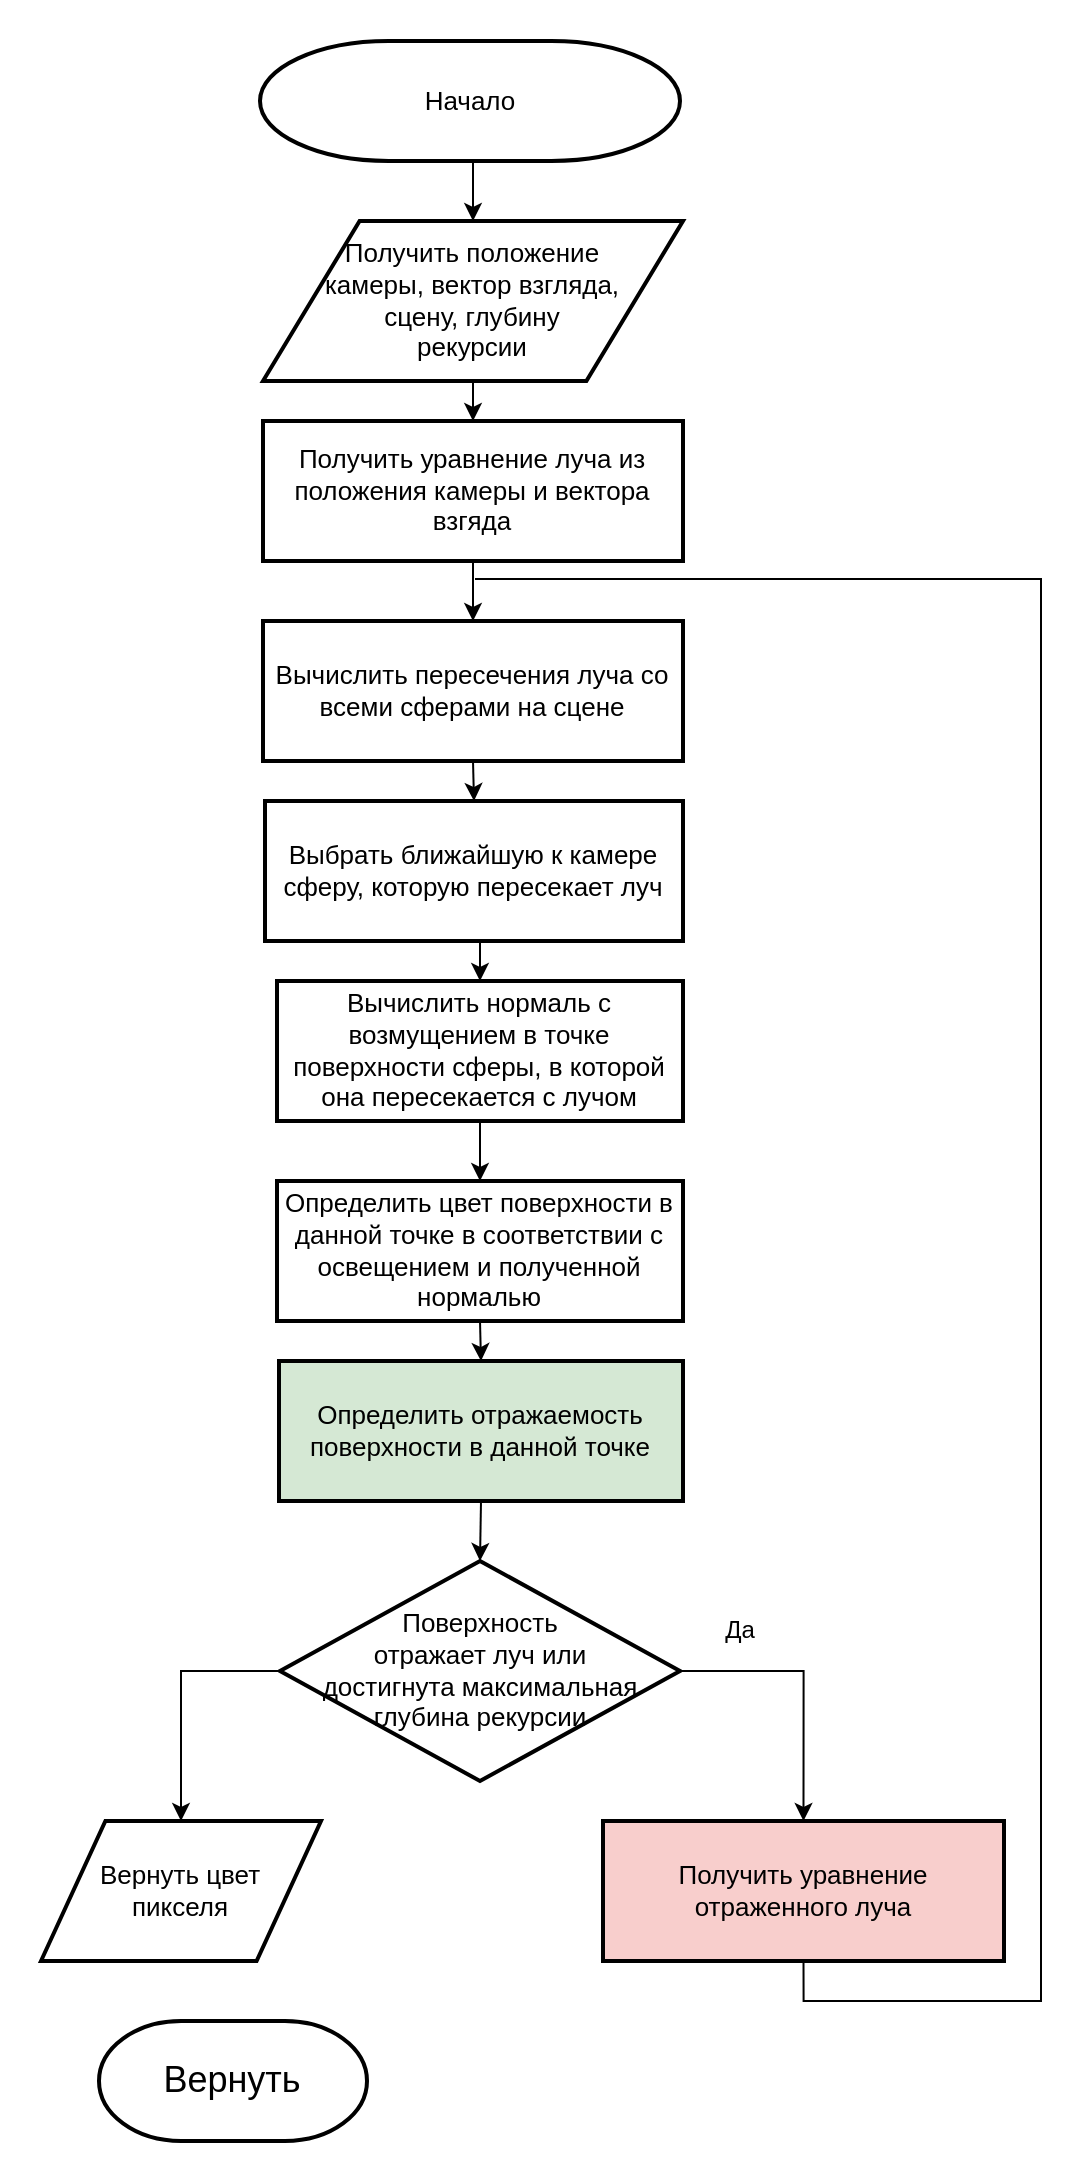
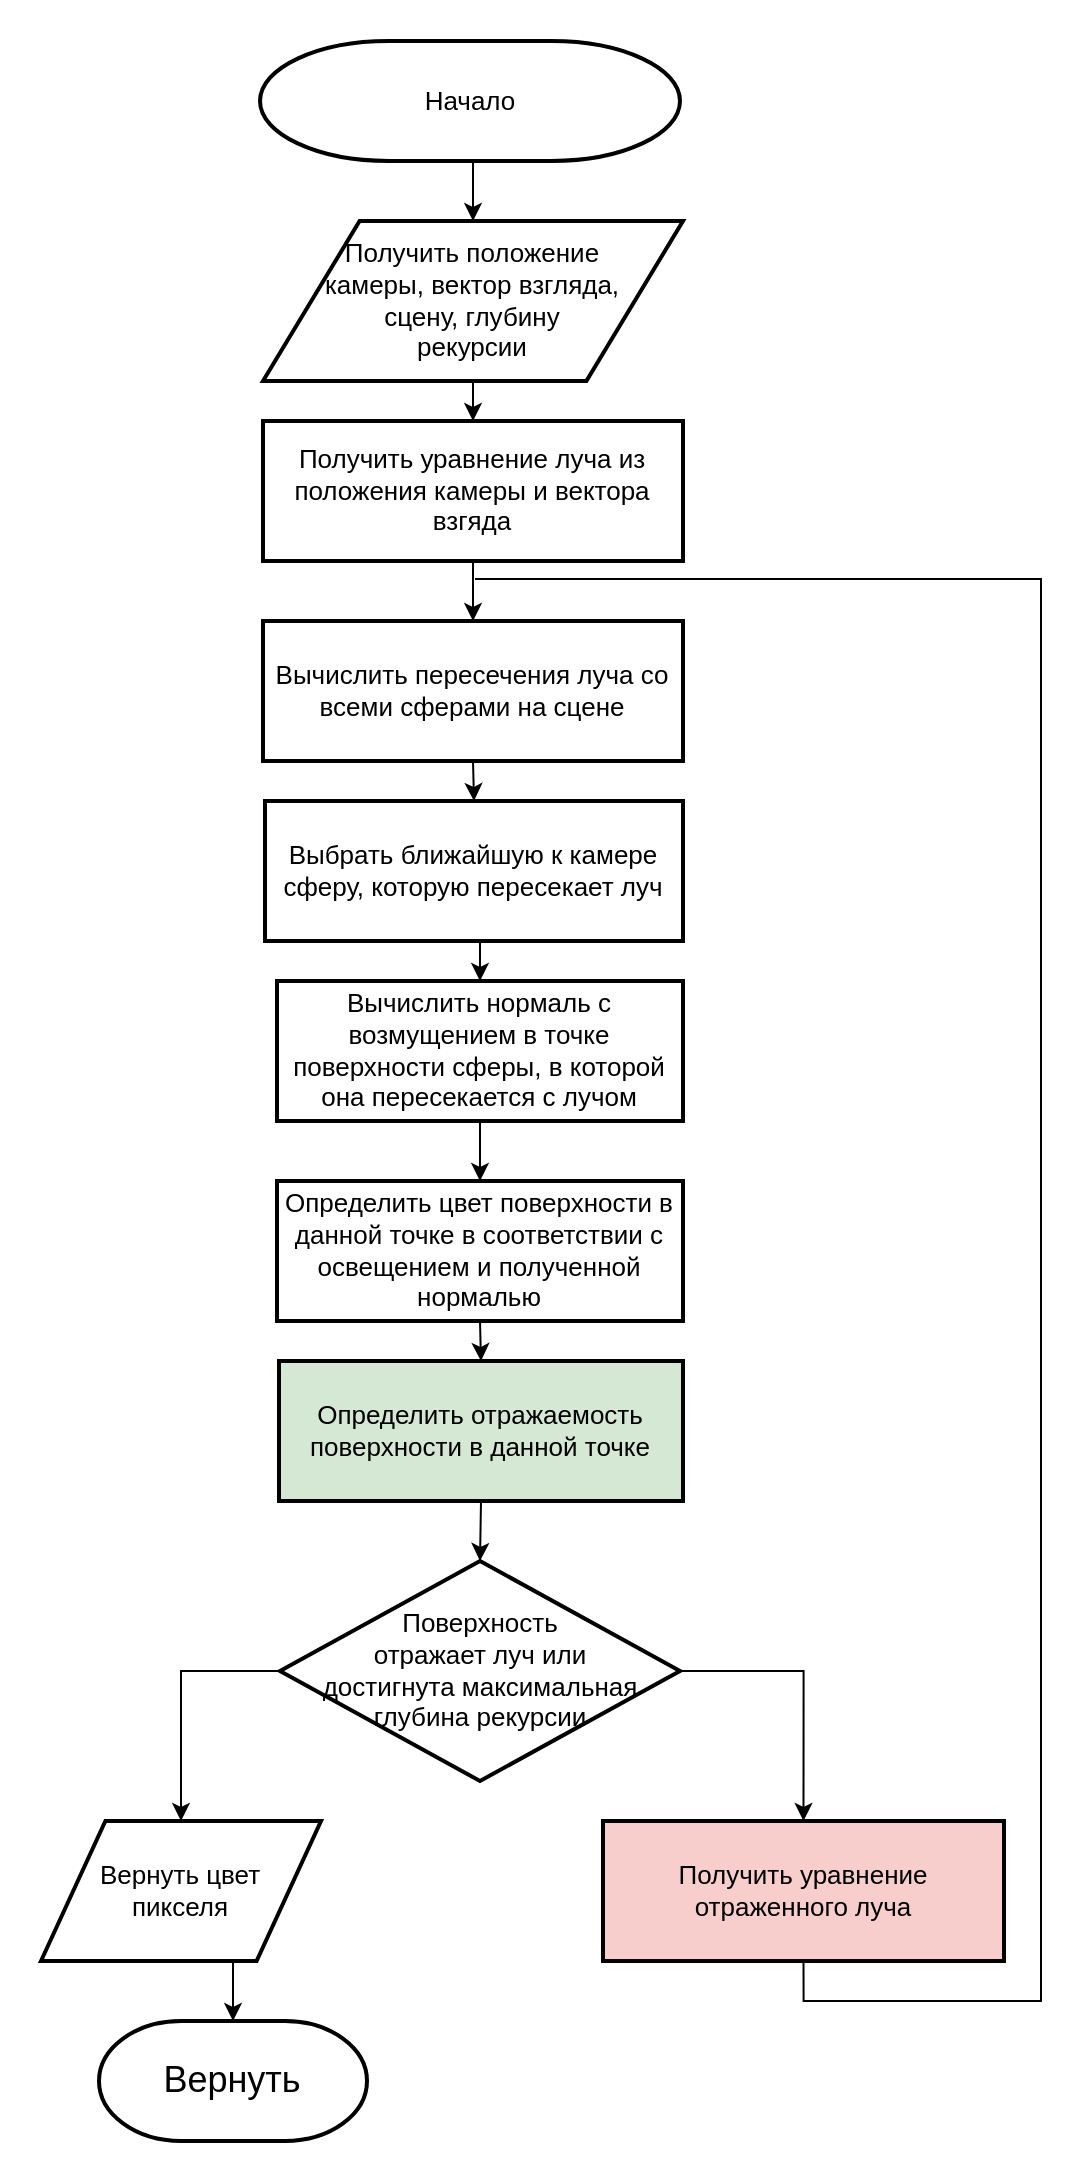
node "Да": removed
edge "Вернуть цвет пикселя" -> "Вернуть": added
